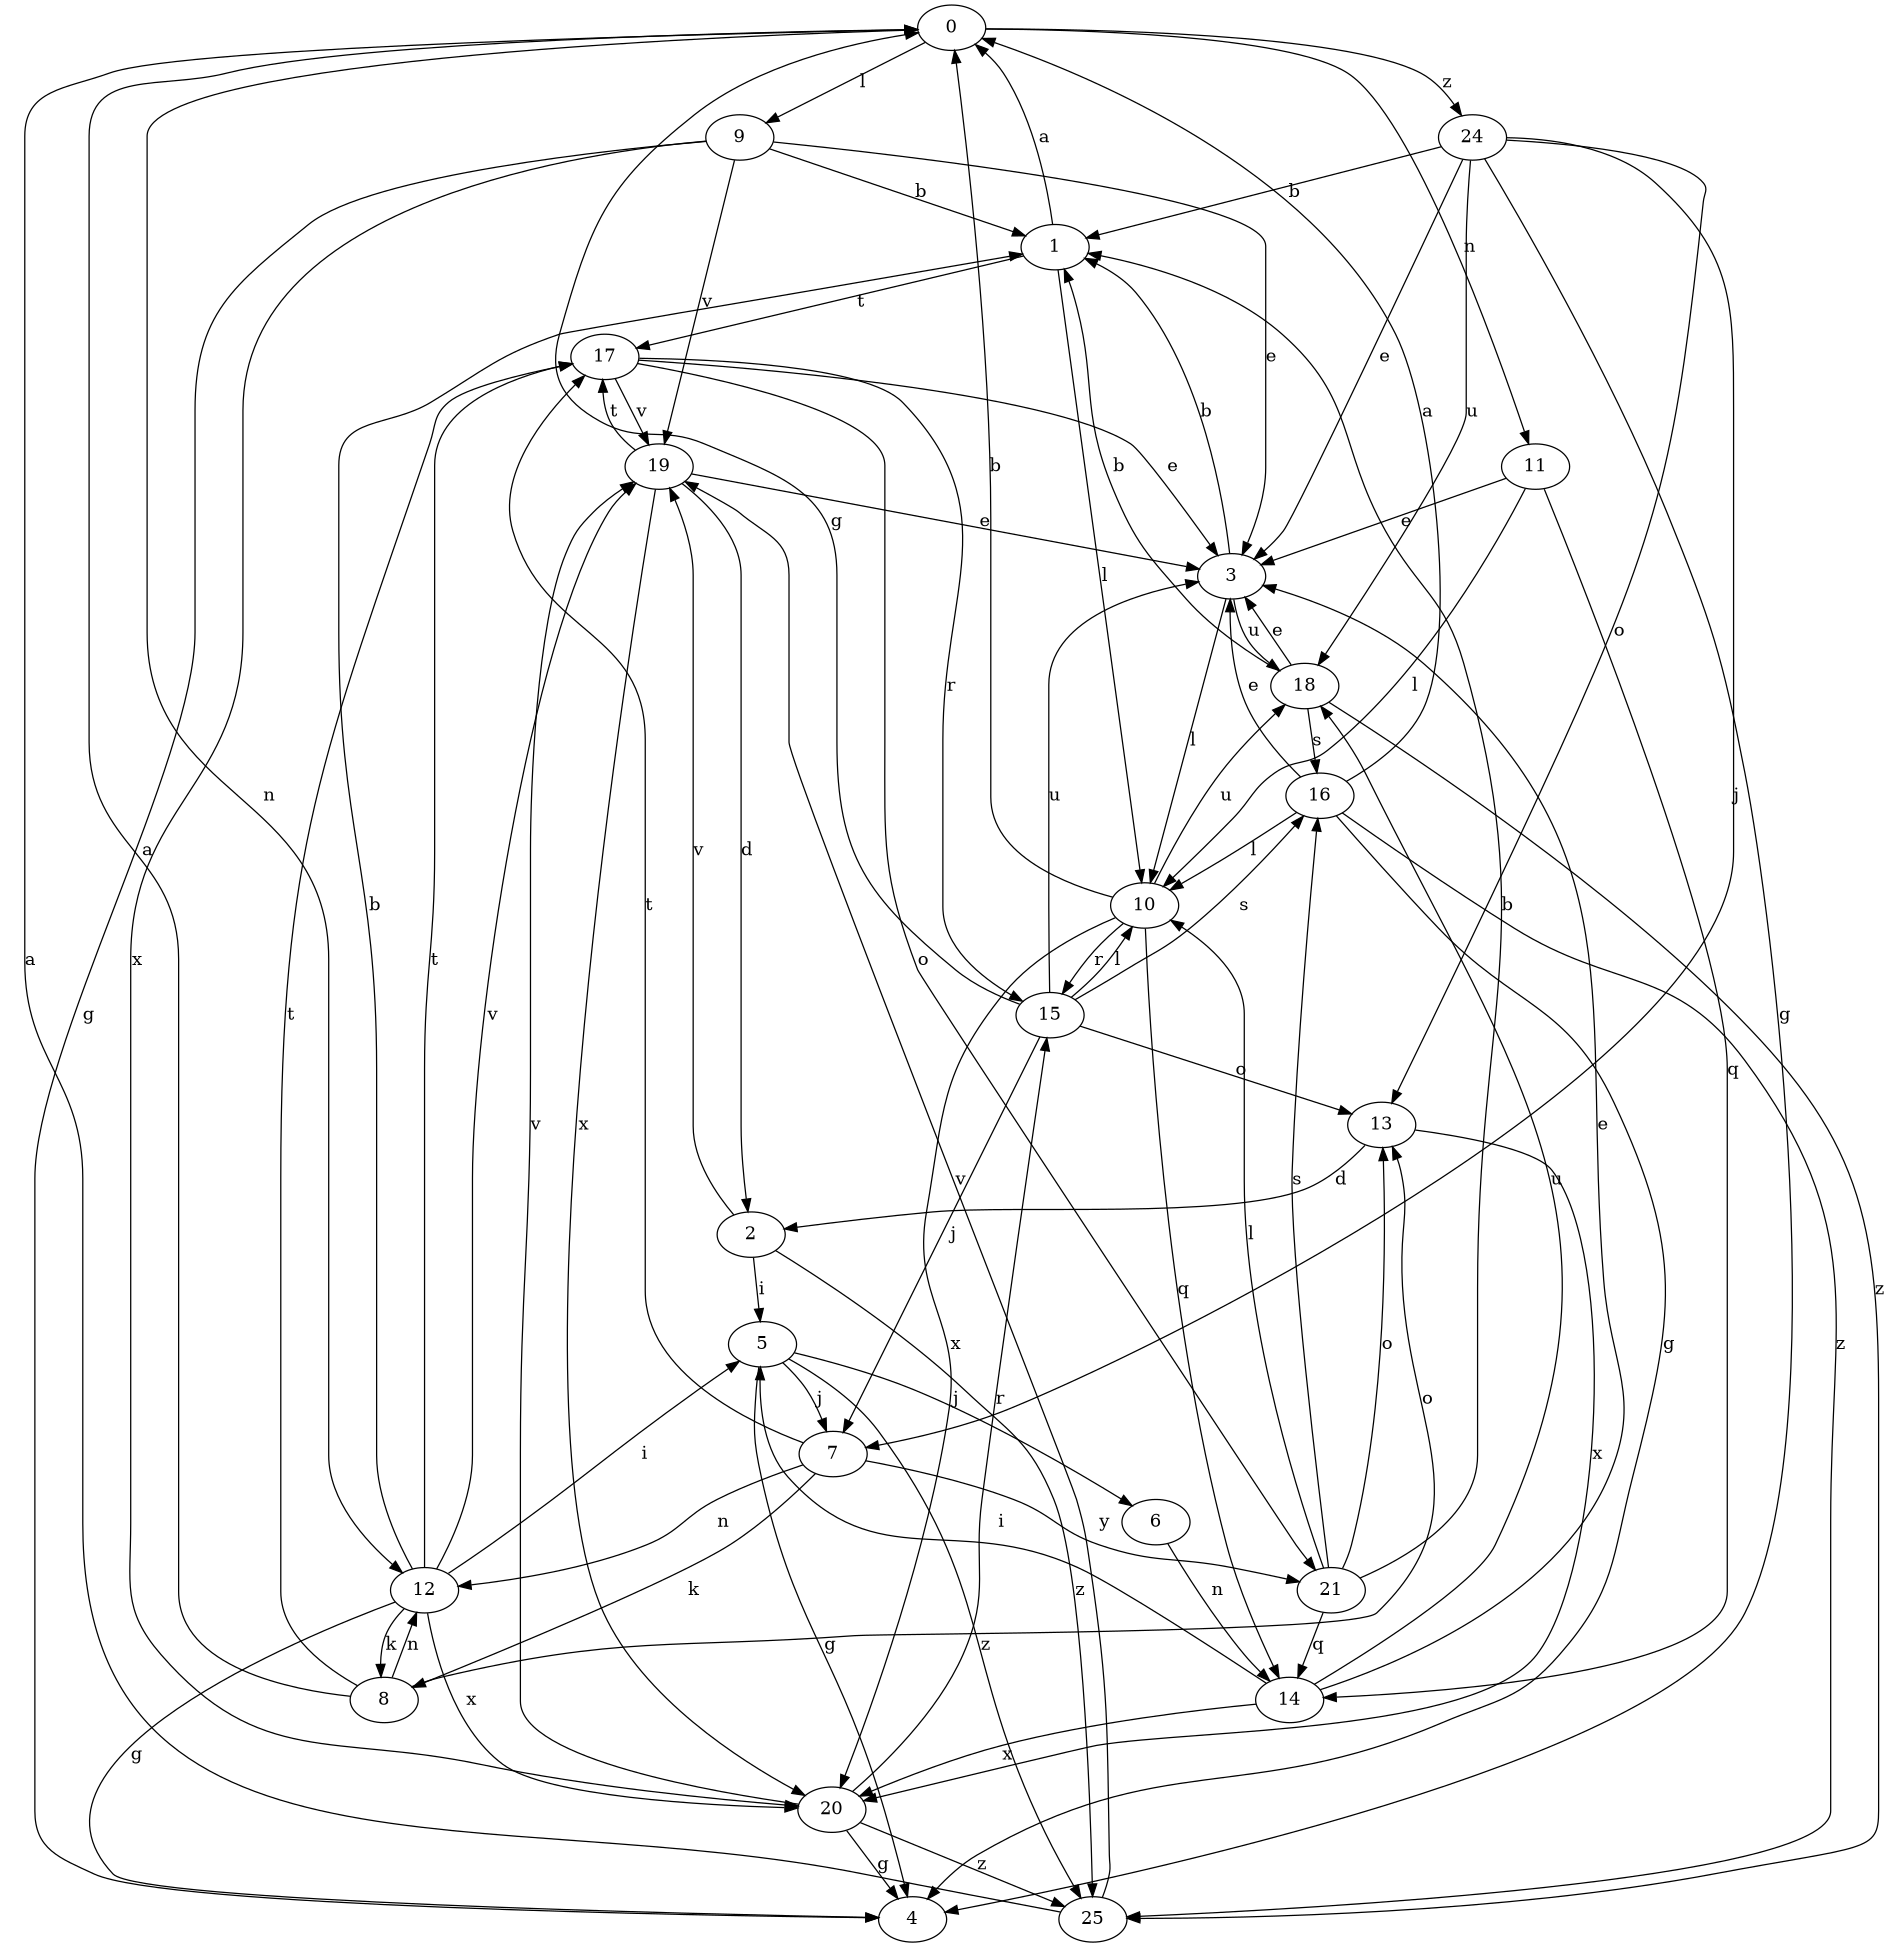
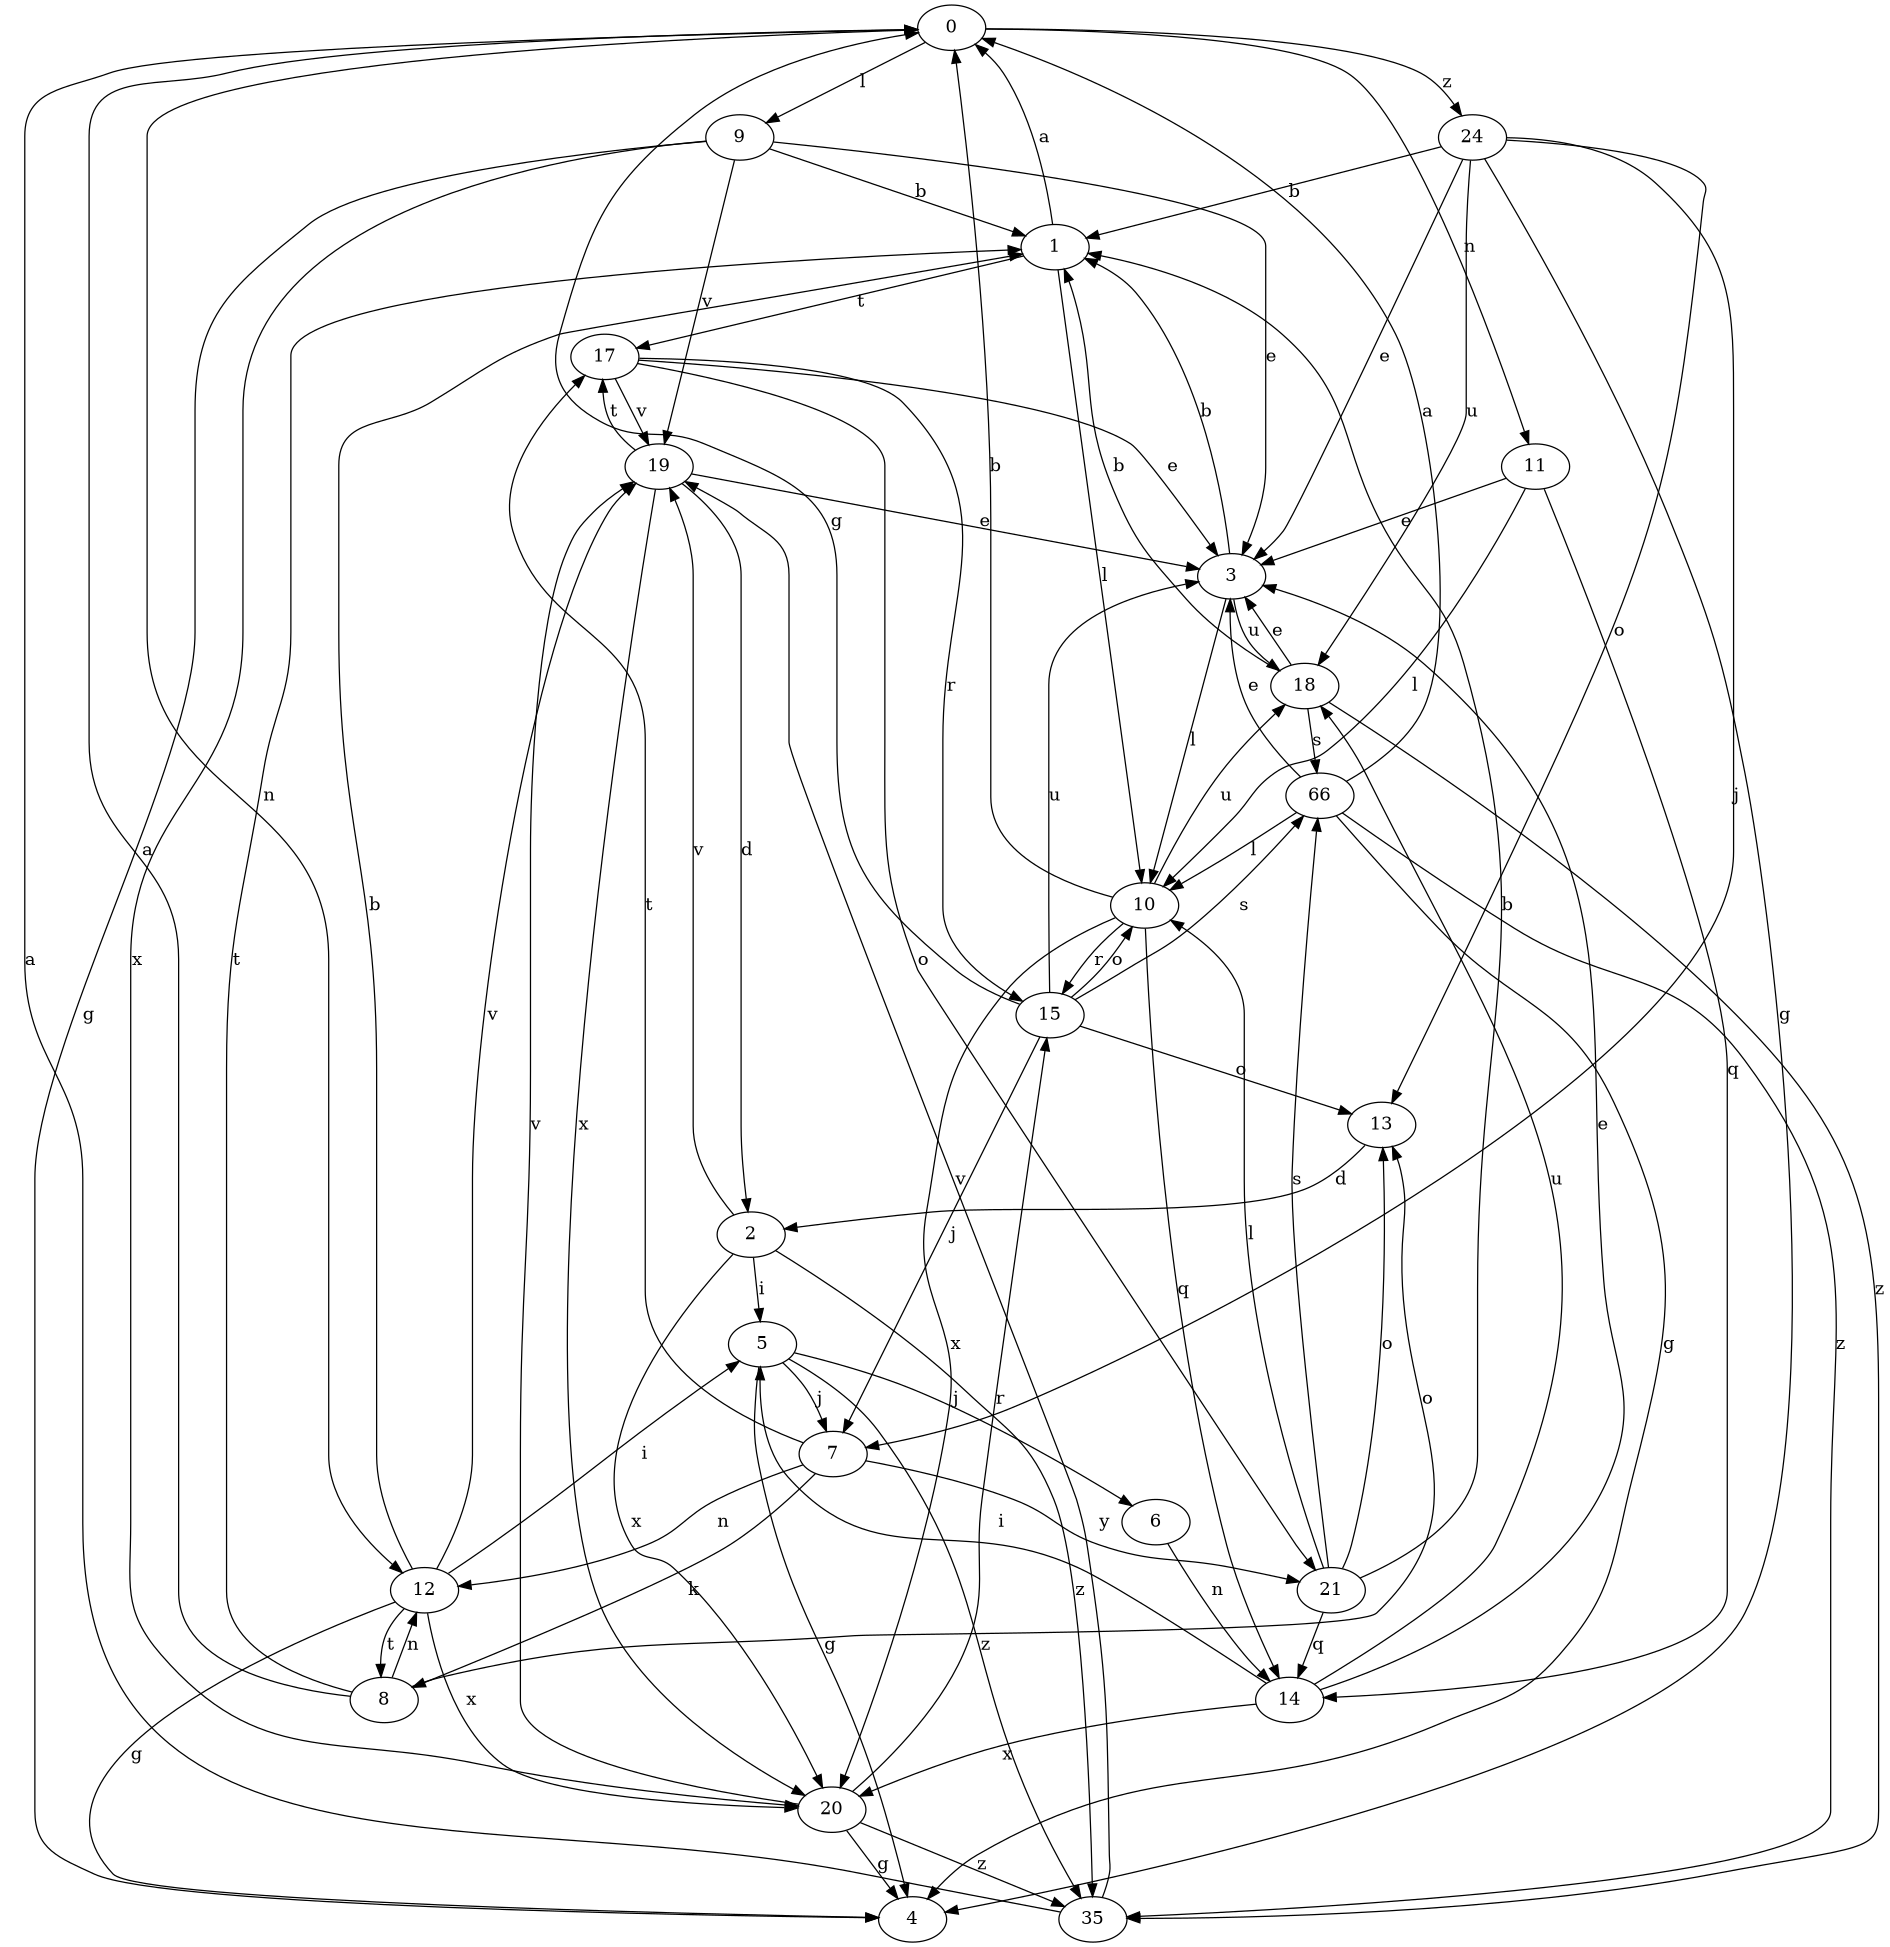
node "16": label "16" -> "66"
edge "12" -> "17": removed, label "t"
edge "15" -> "10": label "l" -> "o"
edge "8" -> "17": now "8" -> "1"
edge "12" -> "8": label "k" -> "t"
edge "13" -> "20": now "2" -> "20"
node "25": label "25" -> "35"
